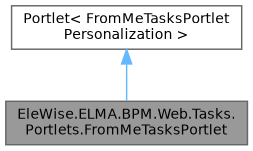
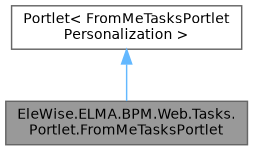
node "EleWise.ELMA.BPM.Web.Tasks. Portlets.FromMeTasksPortlet": label "EleWise.ELMA.BPM.Web.Tasks. Portlets.FromMeTasksPortlet" -> "EleWise.ELMA.BPM.Web.Tasks. Portlet.FromMeTasksPortlet"
